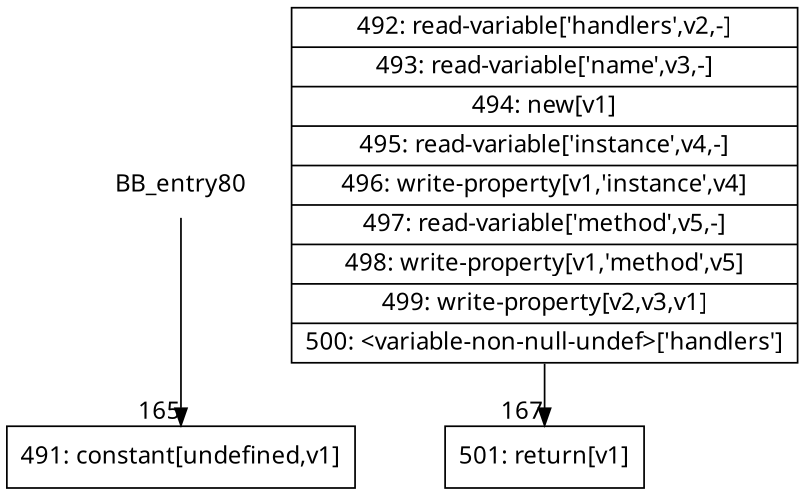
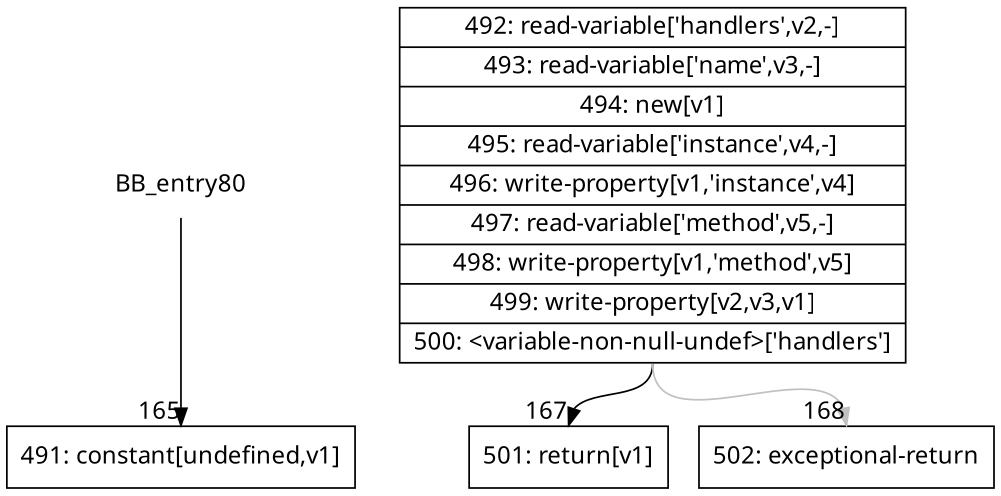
node "502: exceptional-return": added
